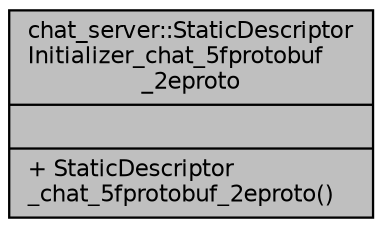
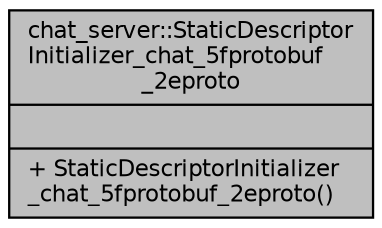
node "chat_server::StaticDescriptor": text "+ StaticDescriptor" -> "+ StaticDescriptorInitializer"
